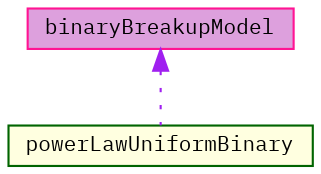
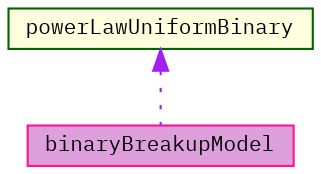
edge "powerLawUniformBinary" -> "binaryBreakupModel": reversed
